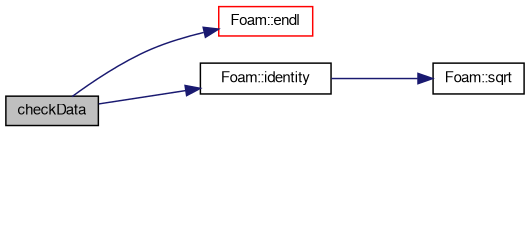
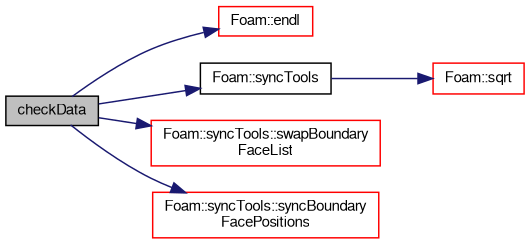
node "Foam::identity": label "Foam::identity" -> "Foam::syncTools"
node "Foam::sqrt": color black -> red
node "Foam::syncTools::swapBoundary FaceList": added
node "Foam::syncTools::syncBoundary FacePositions": added
